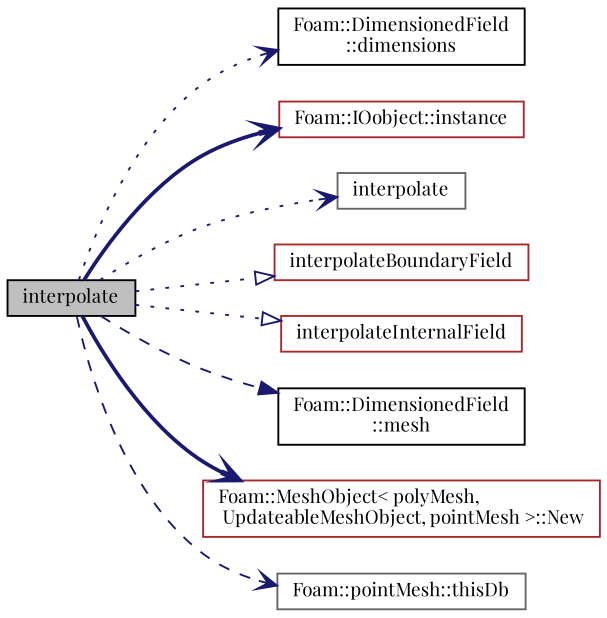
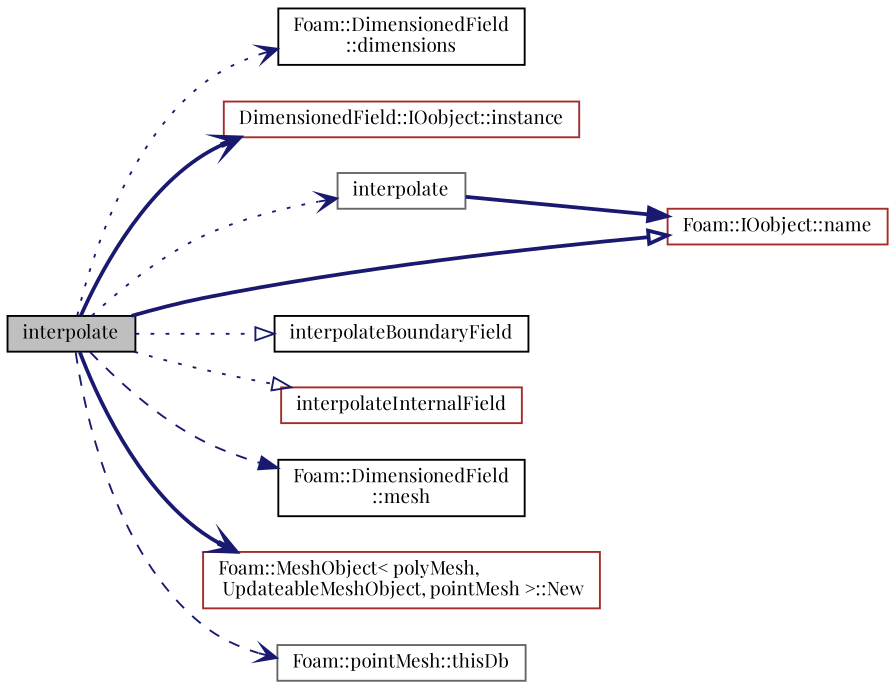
node "Foam::IOobject::instance": label "Foam::IOobject::instance" -> "DimensionedField::IOobject::instance"
node "Foam::IOobject::name": added
node "interpolateBoundaryField": color brown -> black
